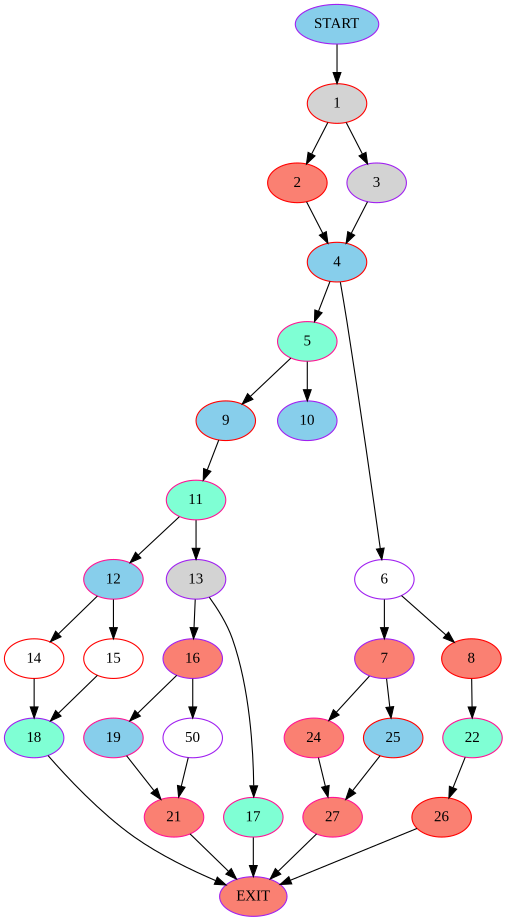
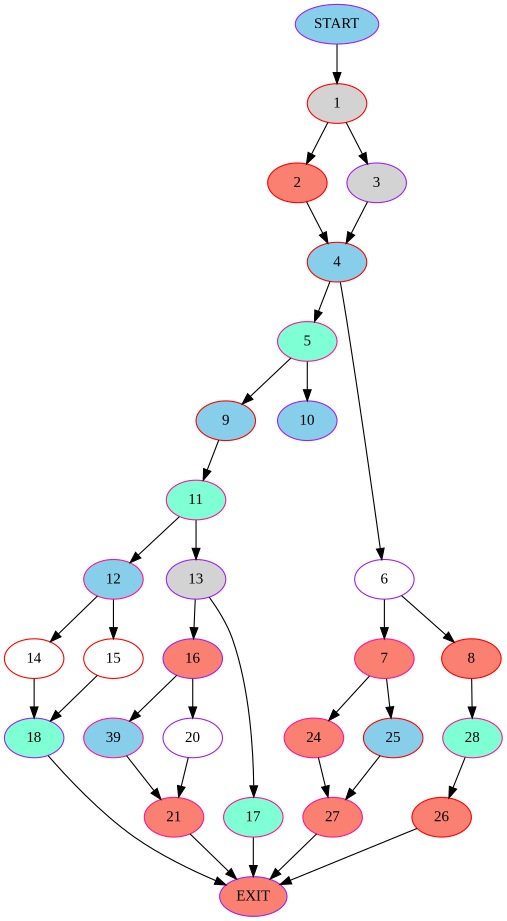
node "7": color purple -> deeppink
node "19": label "19" -> "39"
node "50": label "50" -> "20"
node "22": label "22" -> "28"
